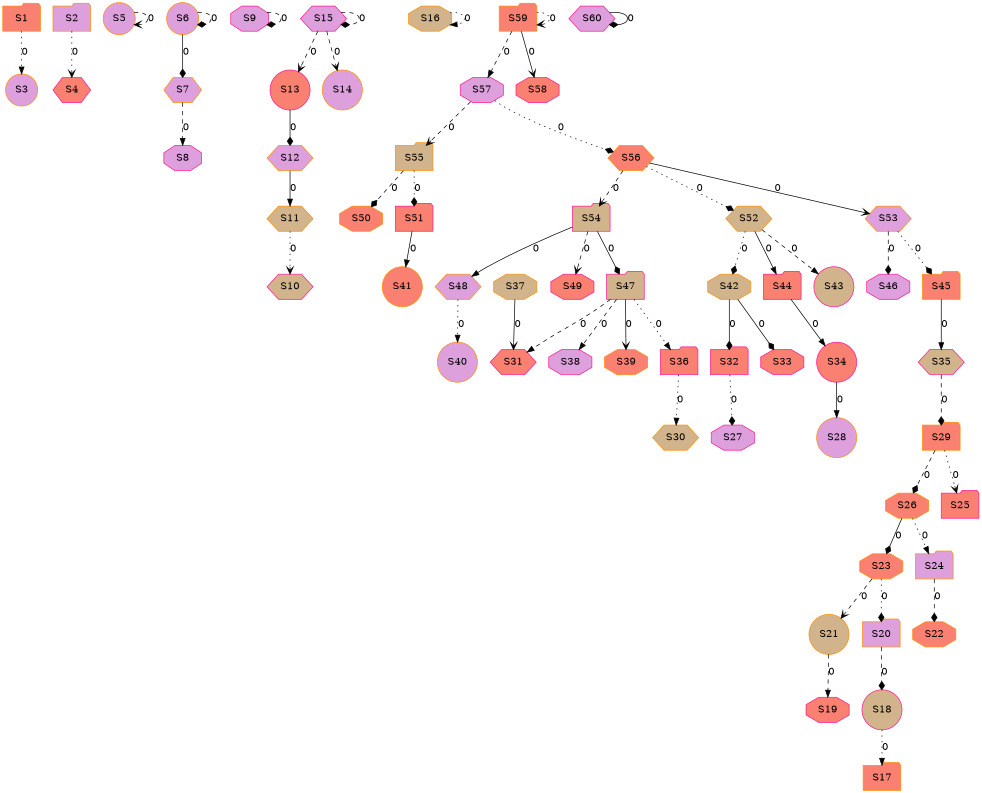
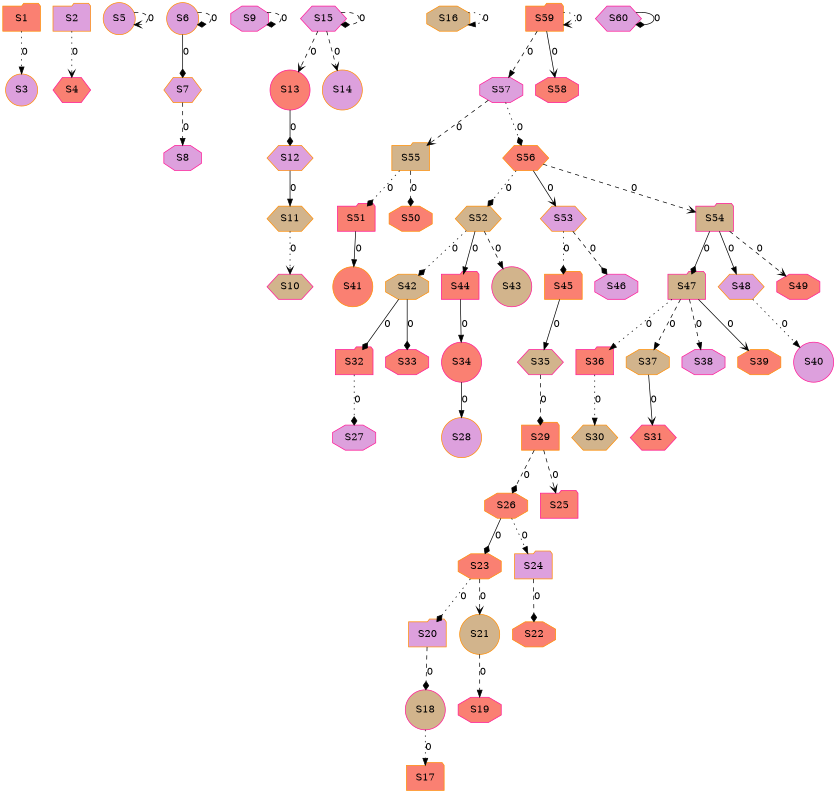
edge "S47" -> "S31": now "S47" -> "S37"
node "S40": color darkorange -> deeppink
edge "S29" -> "S25": style dotted -> dashed
